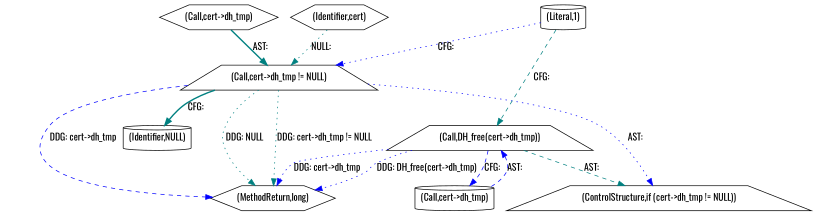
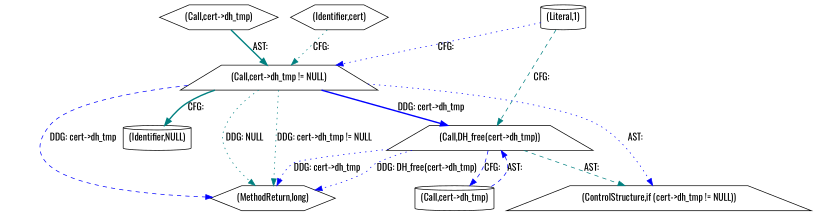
edge "(Identifier,cert)" -> "(Call,cert->dh_tmp != NULL)": label "NULL: " -> "CFG: "
edge "(Call,cert->dh_tmp != NULL)" -> "(Call,DH_free(cert->dh_tmp))": added, label "DDG: cert->dh_tmp"
